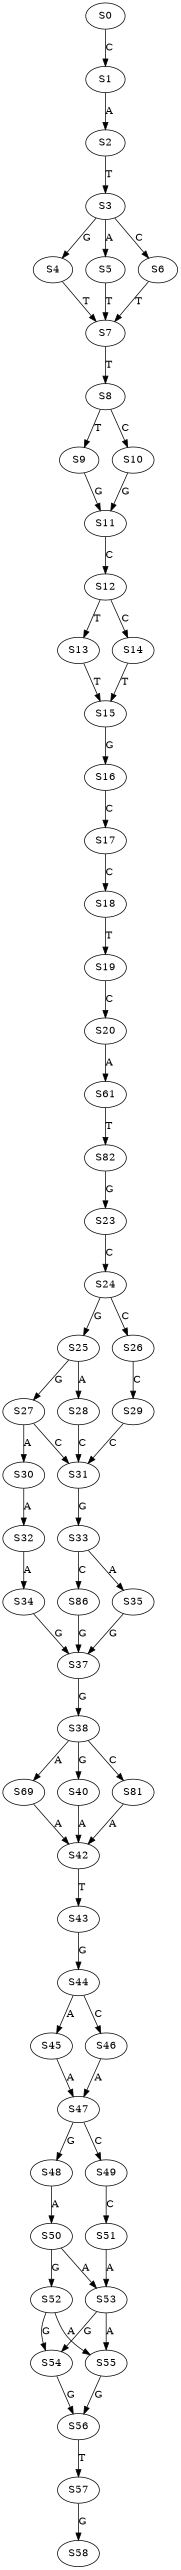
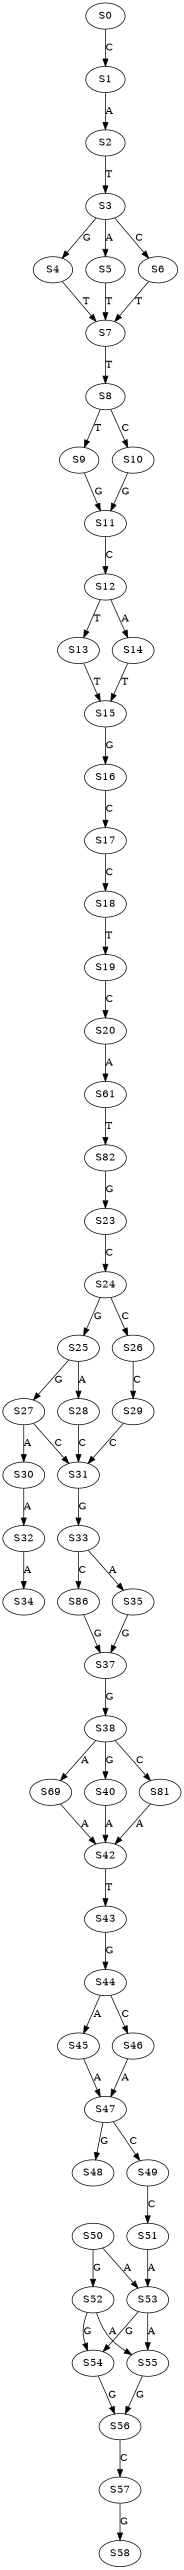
edge "S12" -> "S14": label "C" -> "A"
edge "S34" -> "S37": removed, label "G"
edge "S48" -> "S50": removed, label "A"
edge "S56" -> "S57": label "T" -> "C"
